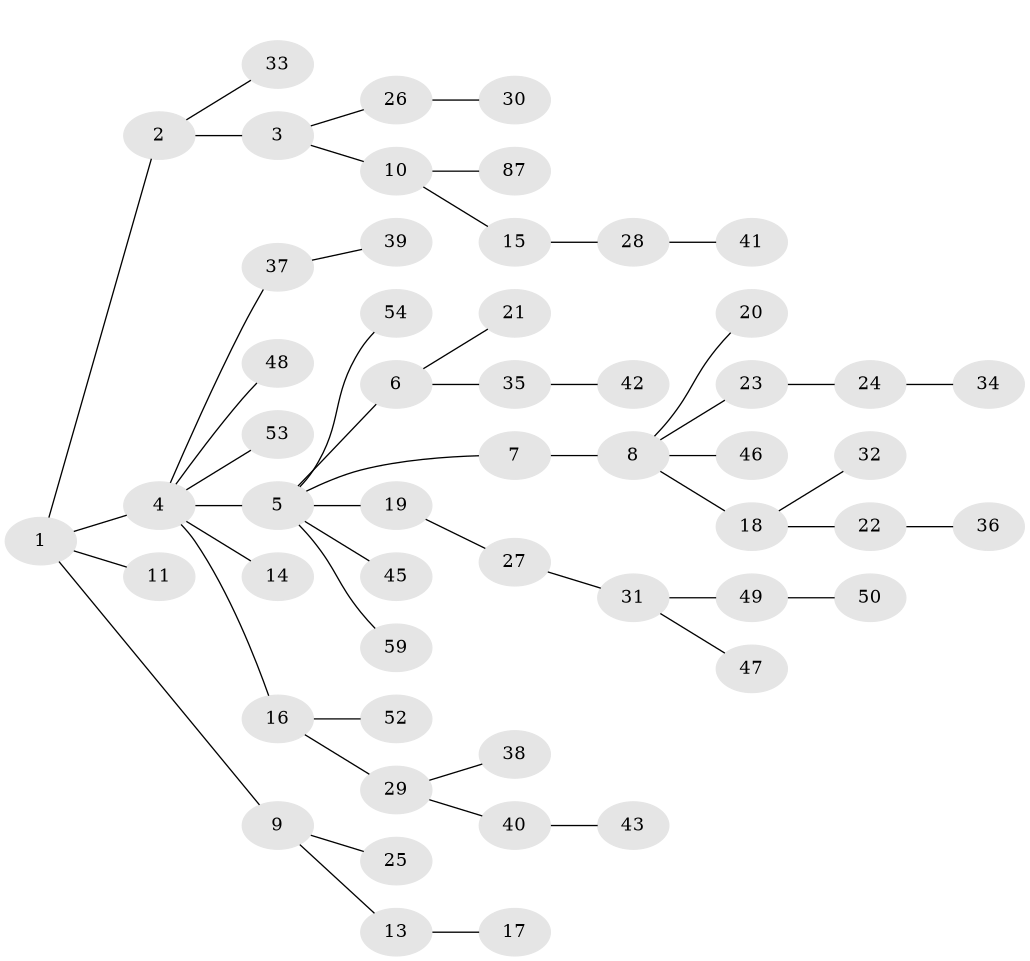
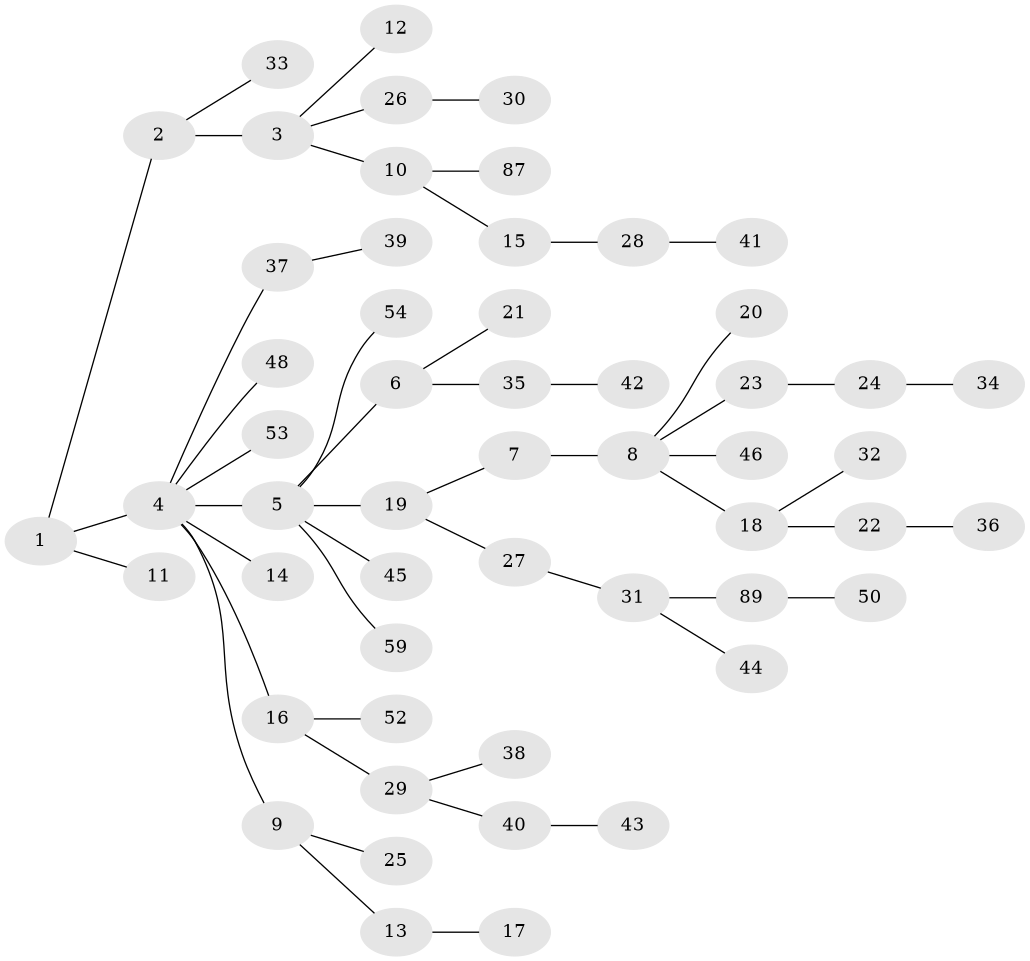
node "12": added
edge "7" -- "5": now "7" -- "19"
node "49": label "49" -> "89"
node "47": label "47" -> "44"
edge "1" -- "9": now "4" -- "9"
